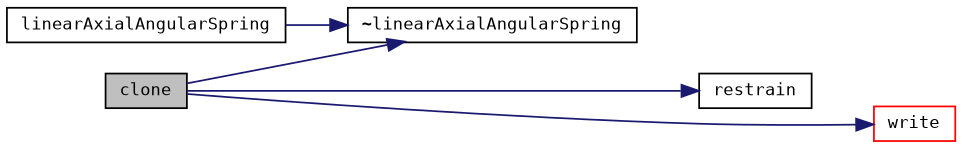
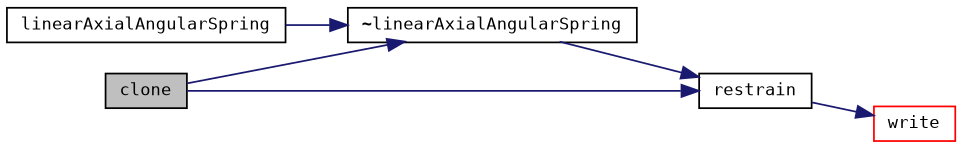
edge "~linearAxialAngularSpring" -> "restrain": added
edge "clone" -> "write": now "restrain" -> "write"
